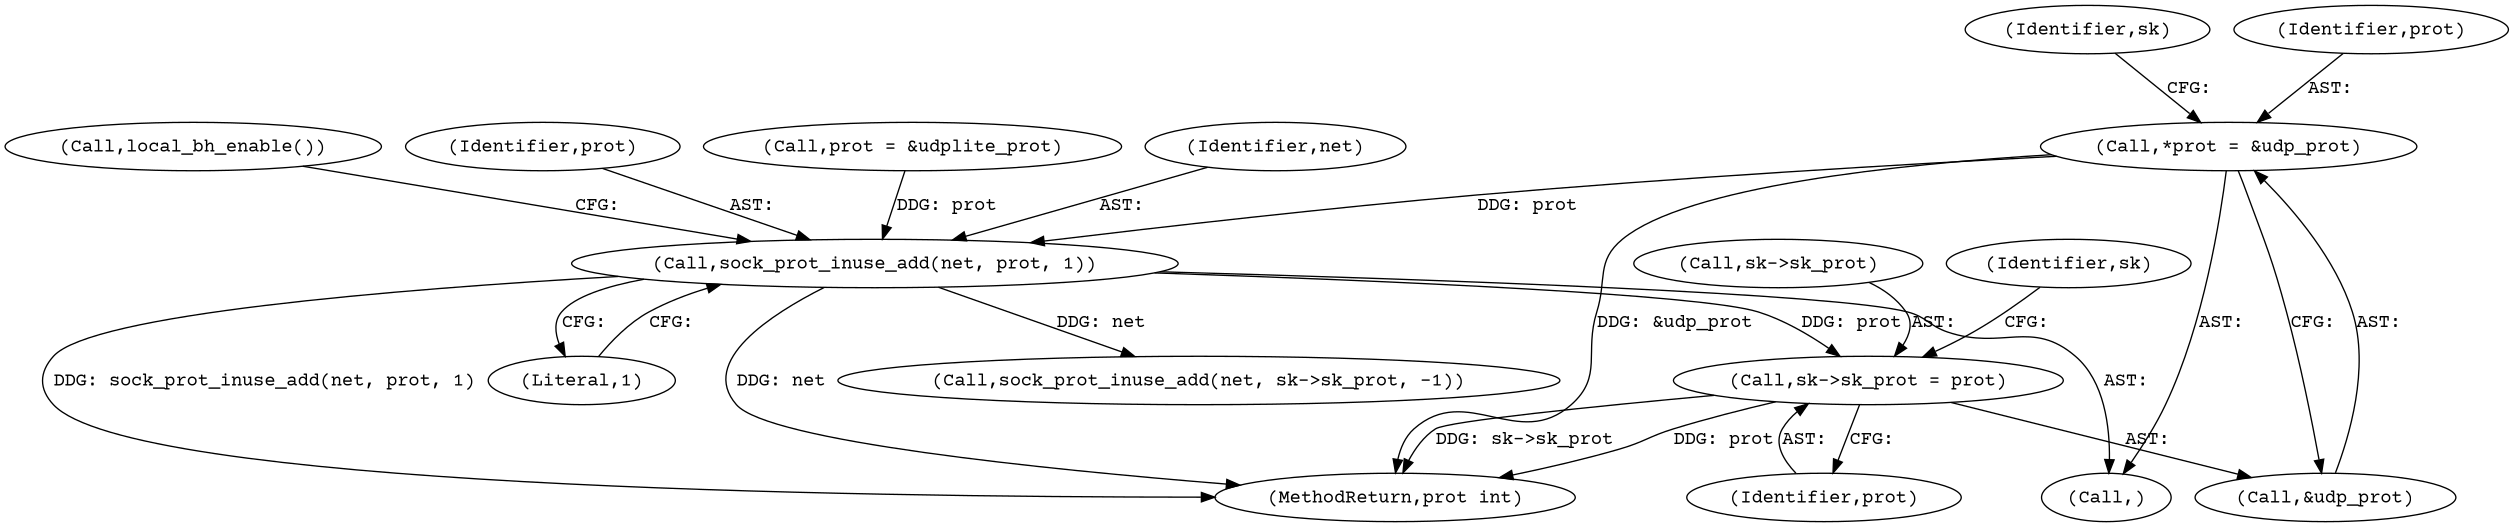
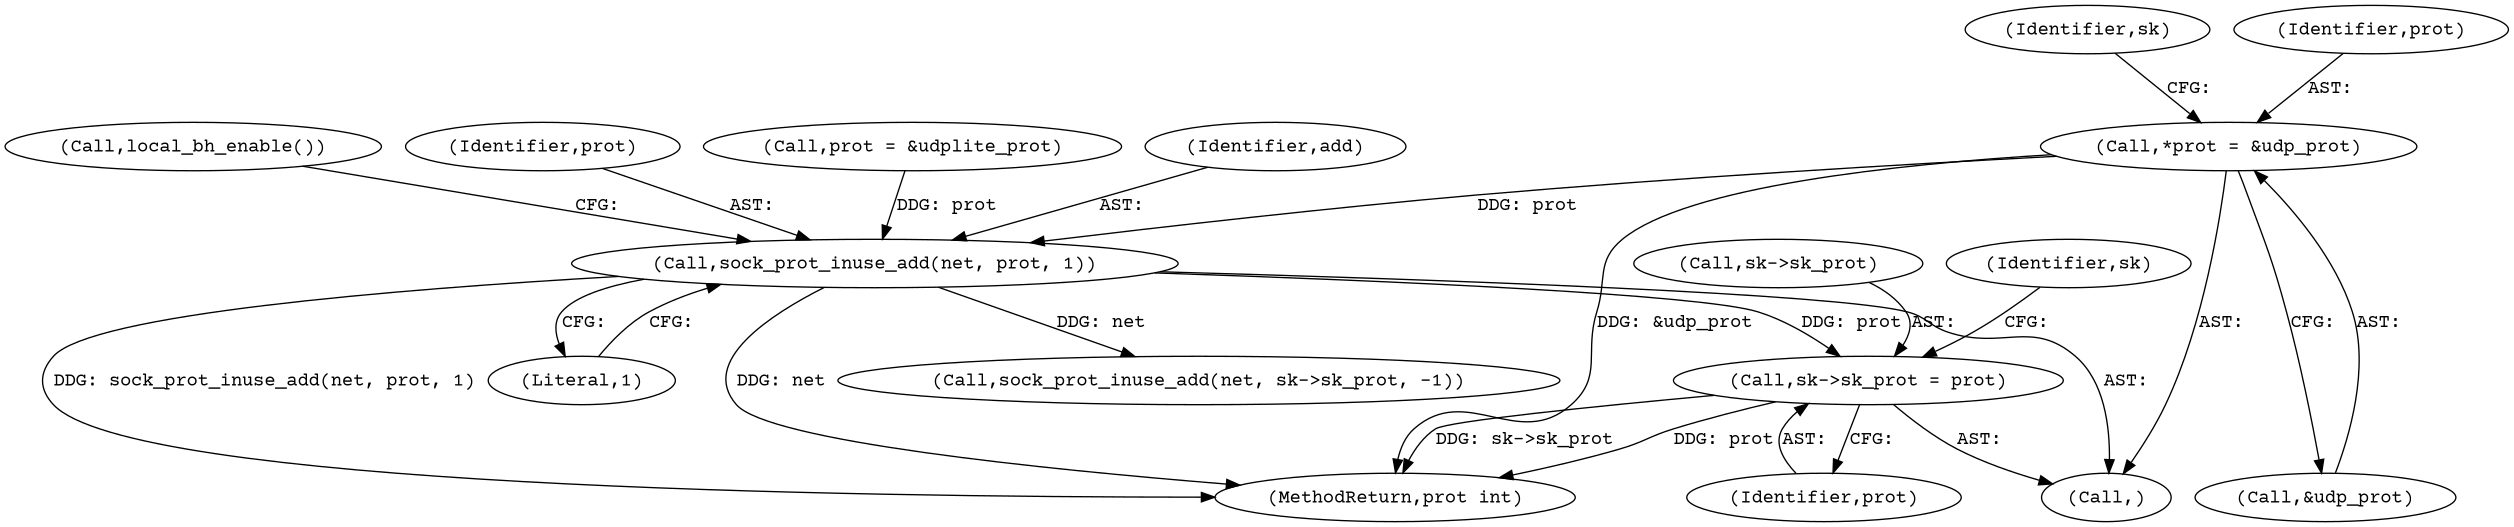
node "(Identifier,net)": label "(Identifier,net)" -> "(Identifier,add)"
edge "(Call,sk->sk_prot = prot)" -> "(Call,&udp_prot)": now "(Call,sk->sk_prot = prot)" -> "(Call,)"
